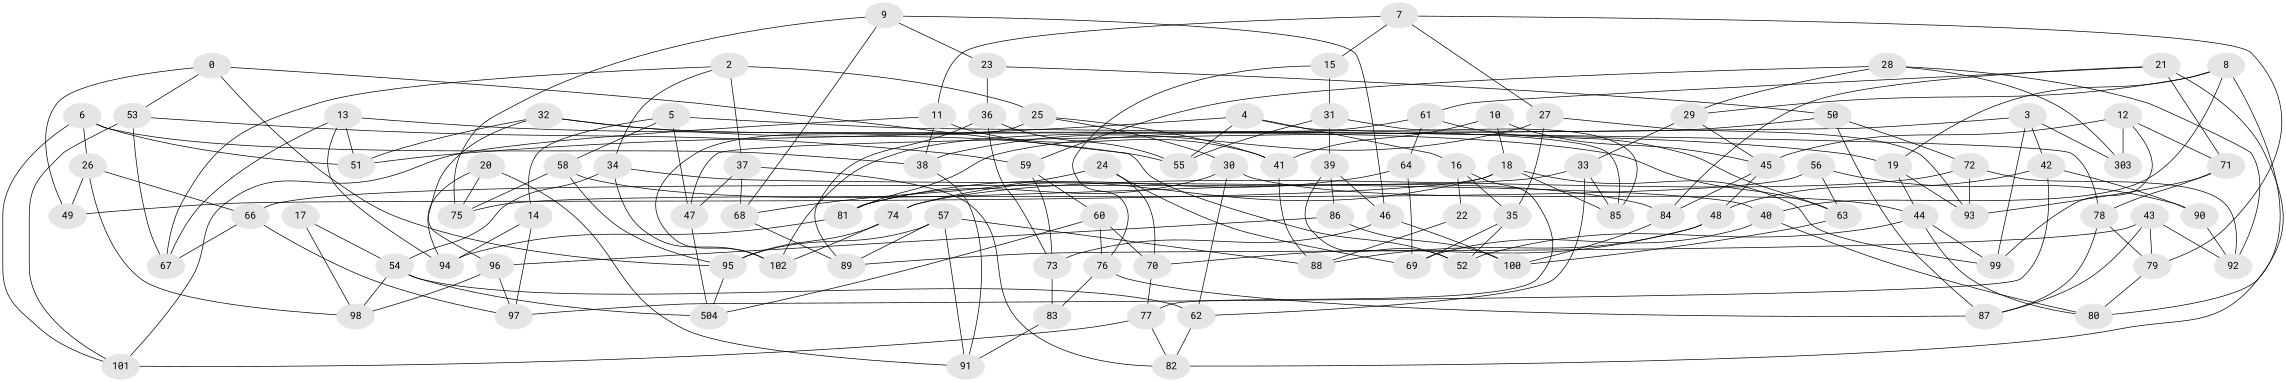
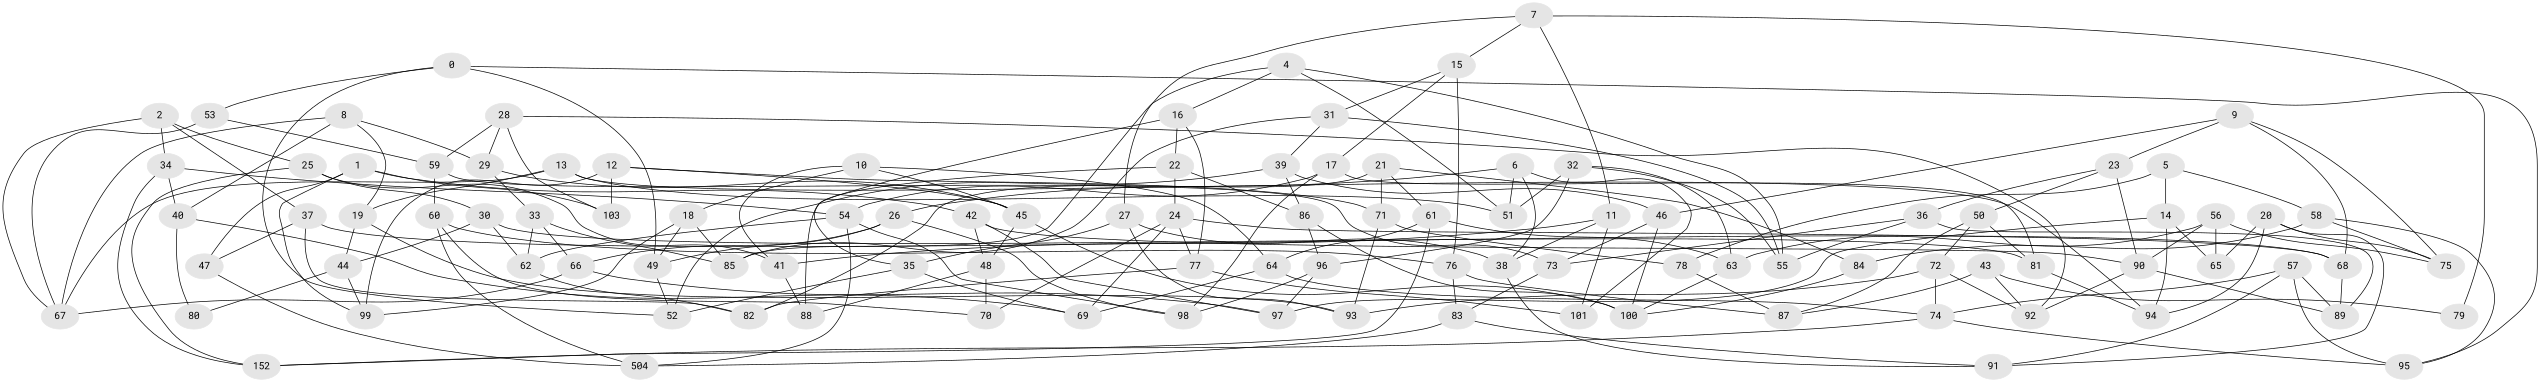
edge "15" -- "17": added
node "3": label "3" -> "1"
node "303": label "303" -> "103"
edge "5" -- "47": removed
edge "10" -- "64": added
edge "22" -- "86": added
edge "22" -- "24": added
edge "18" -- "81": now "17" -- "81"
edge "45" -- "84": now "45" -- "100"
edge "23" -- "90": added
edge "44" -- "52": now "49" -- "52"
edge "53" -- "101": removed
edge "57" -- "88": now "57" -- "74"
edge "78" -- "79": removed
edge "43" -- "89": now "90" -- "89"
node "102": label "102" -> "152"
node "65": added
edge "95" -- "504": now "83" -- "504"
edge "70" -- "77": now "24" -- "77"
edge "79" -- "80": removed
edge "8" -- "80": now "8" -- "67"
